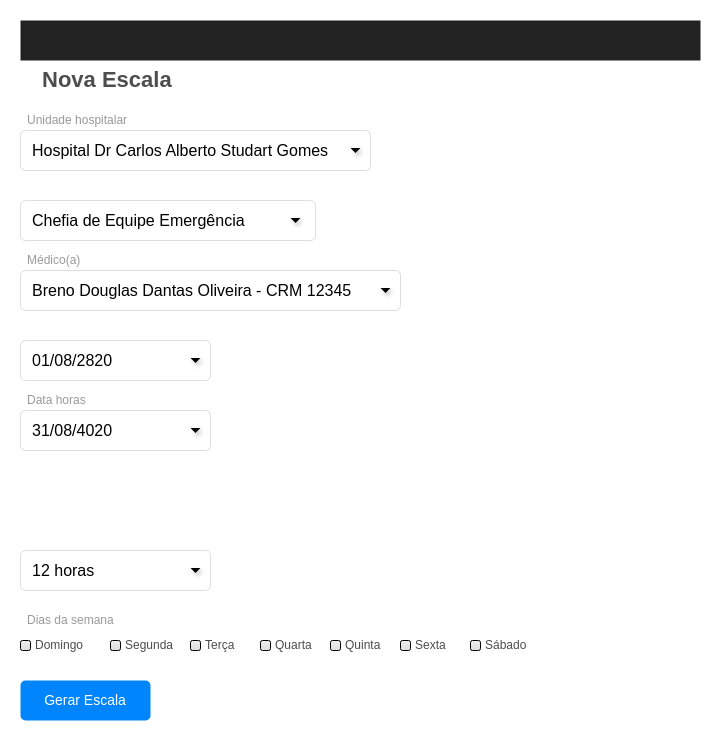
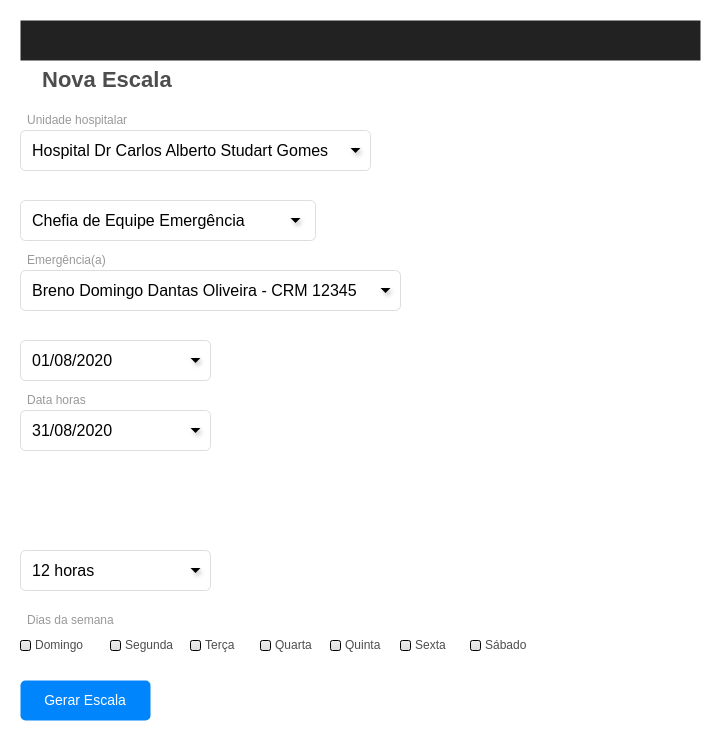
node "Médico(a)": label "Médico(a)" -> "Emergência(a)"
node "Breno Douglas Dantas Oliveira - CRM 12345": label "Breno Douglas Dantas Oliveira - CRM 12345" -> "Breno Domingo Dantas Oliveira - CRM 12345"
node "01/08/2820": label "01/08/2820" -> "01/08/2020"
node "31/08/4020": label "31/08/4020" -> "31/08/2020"
